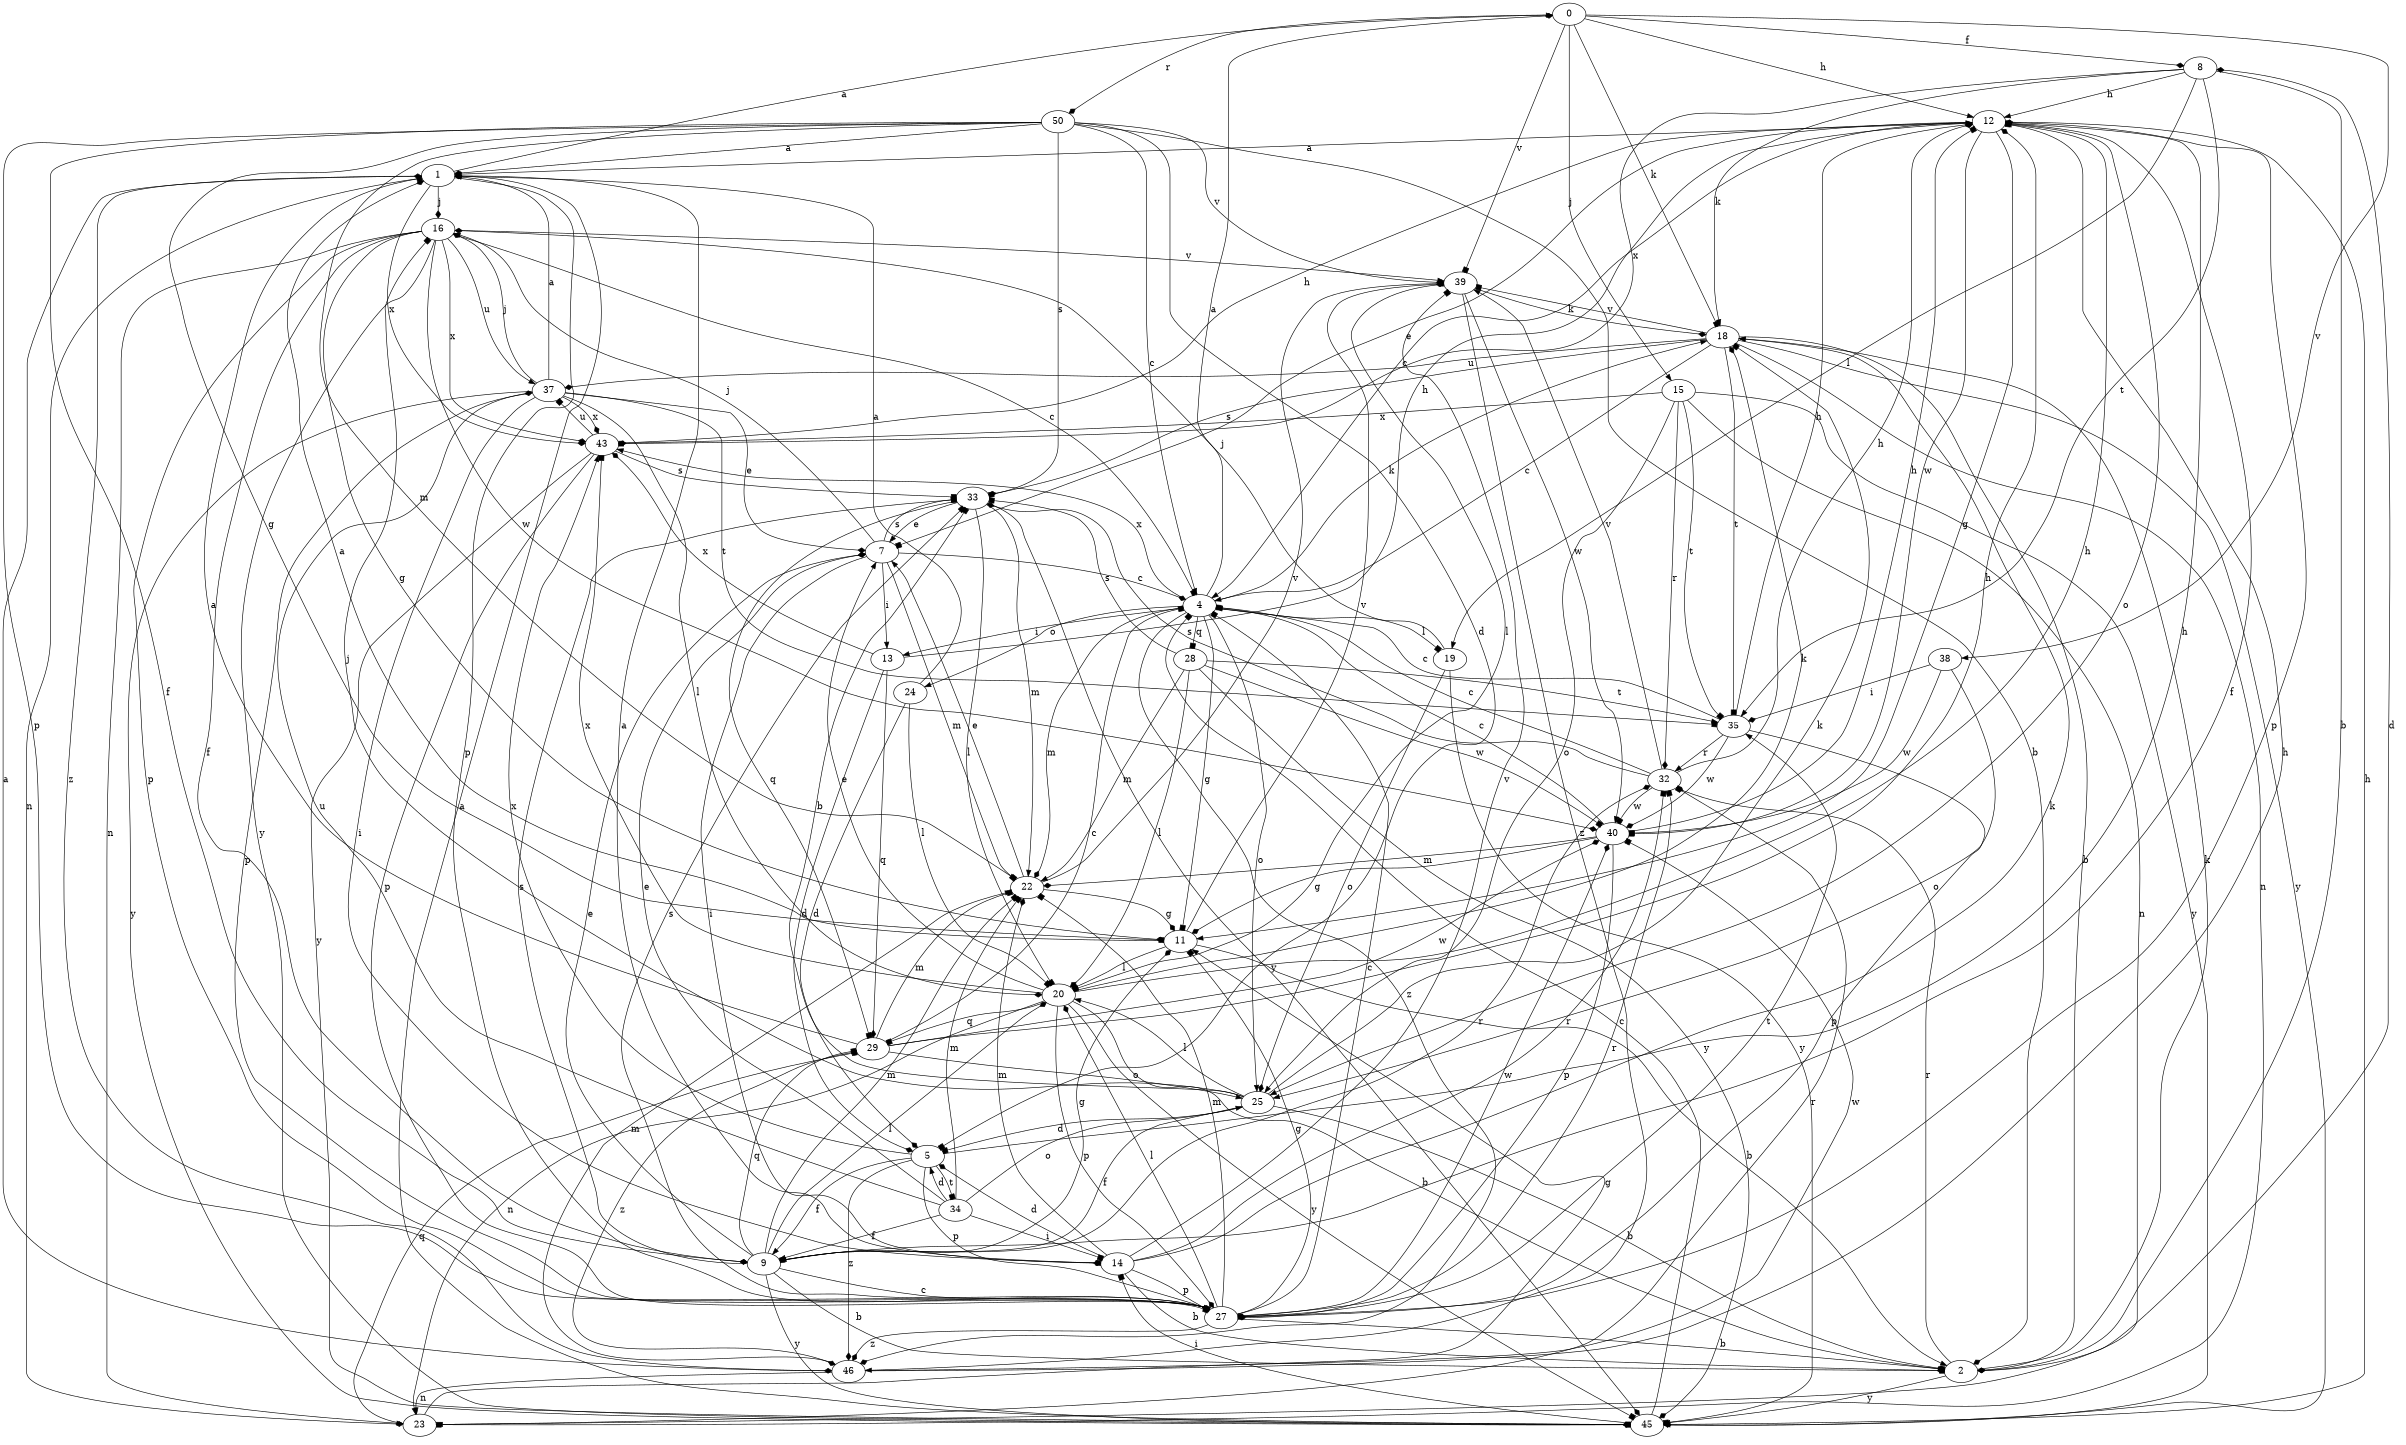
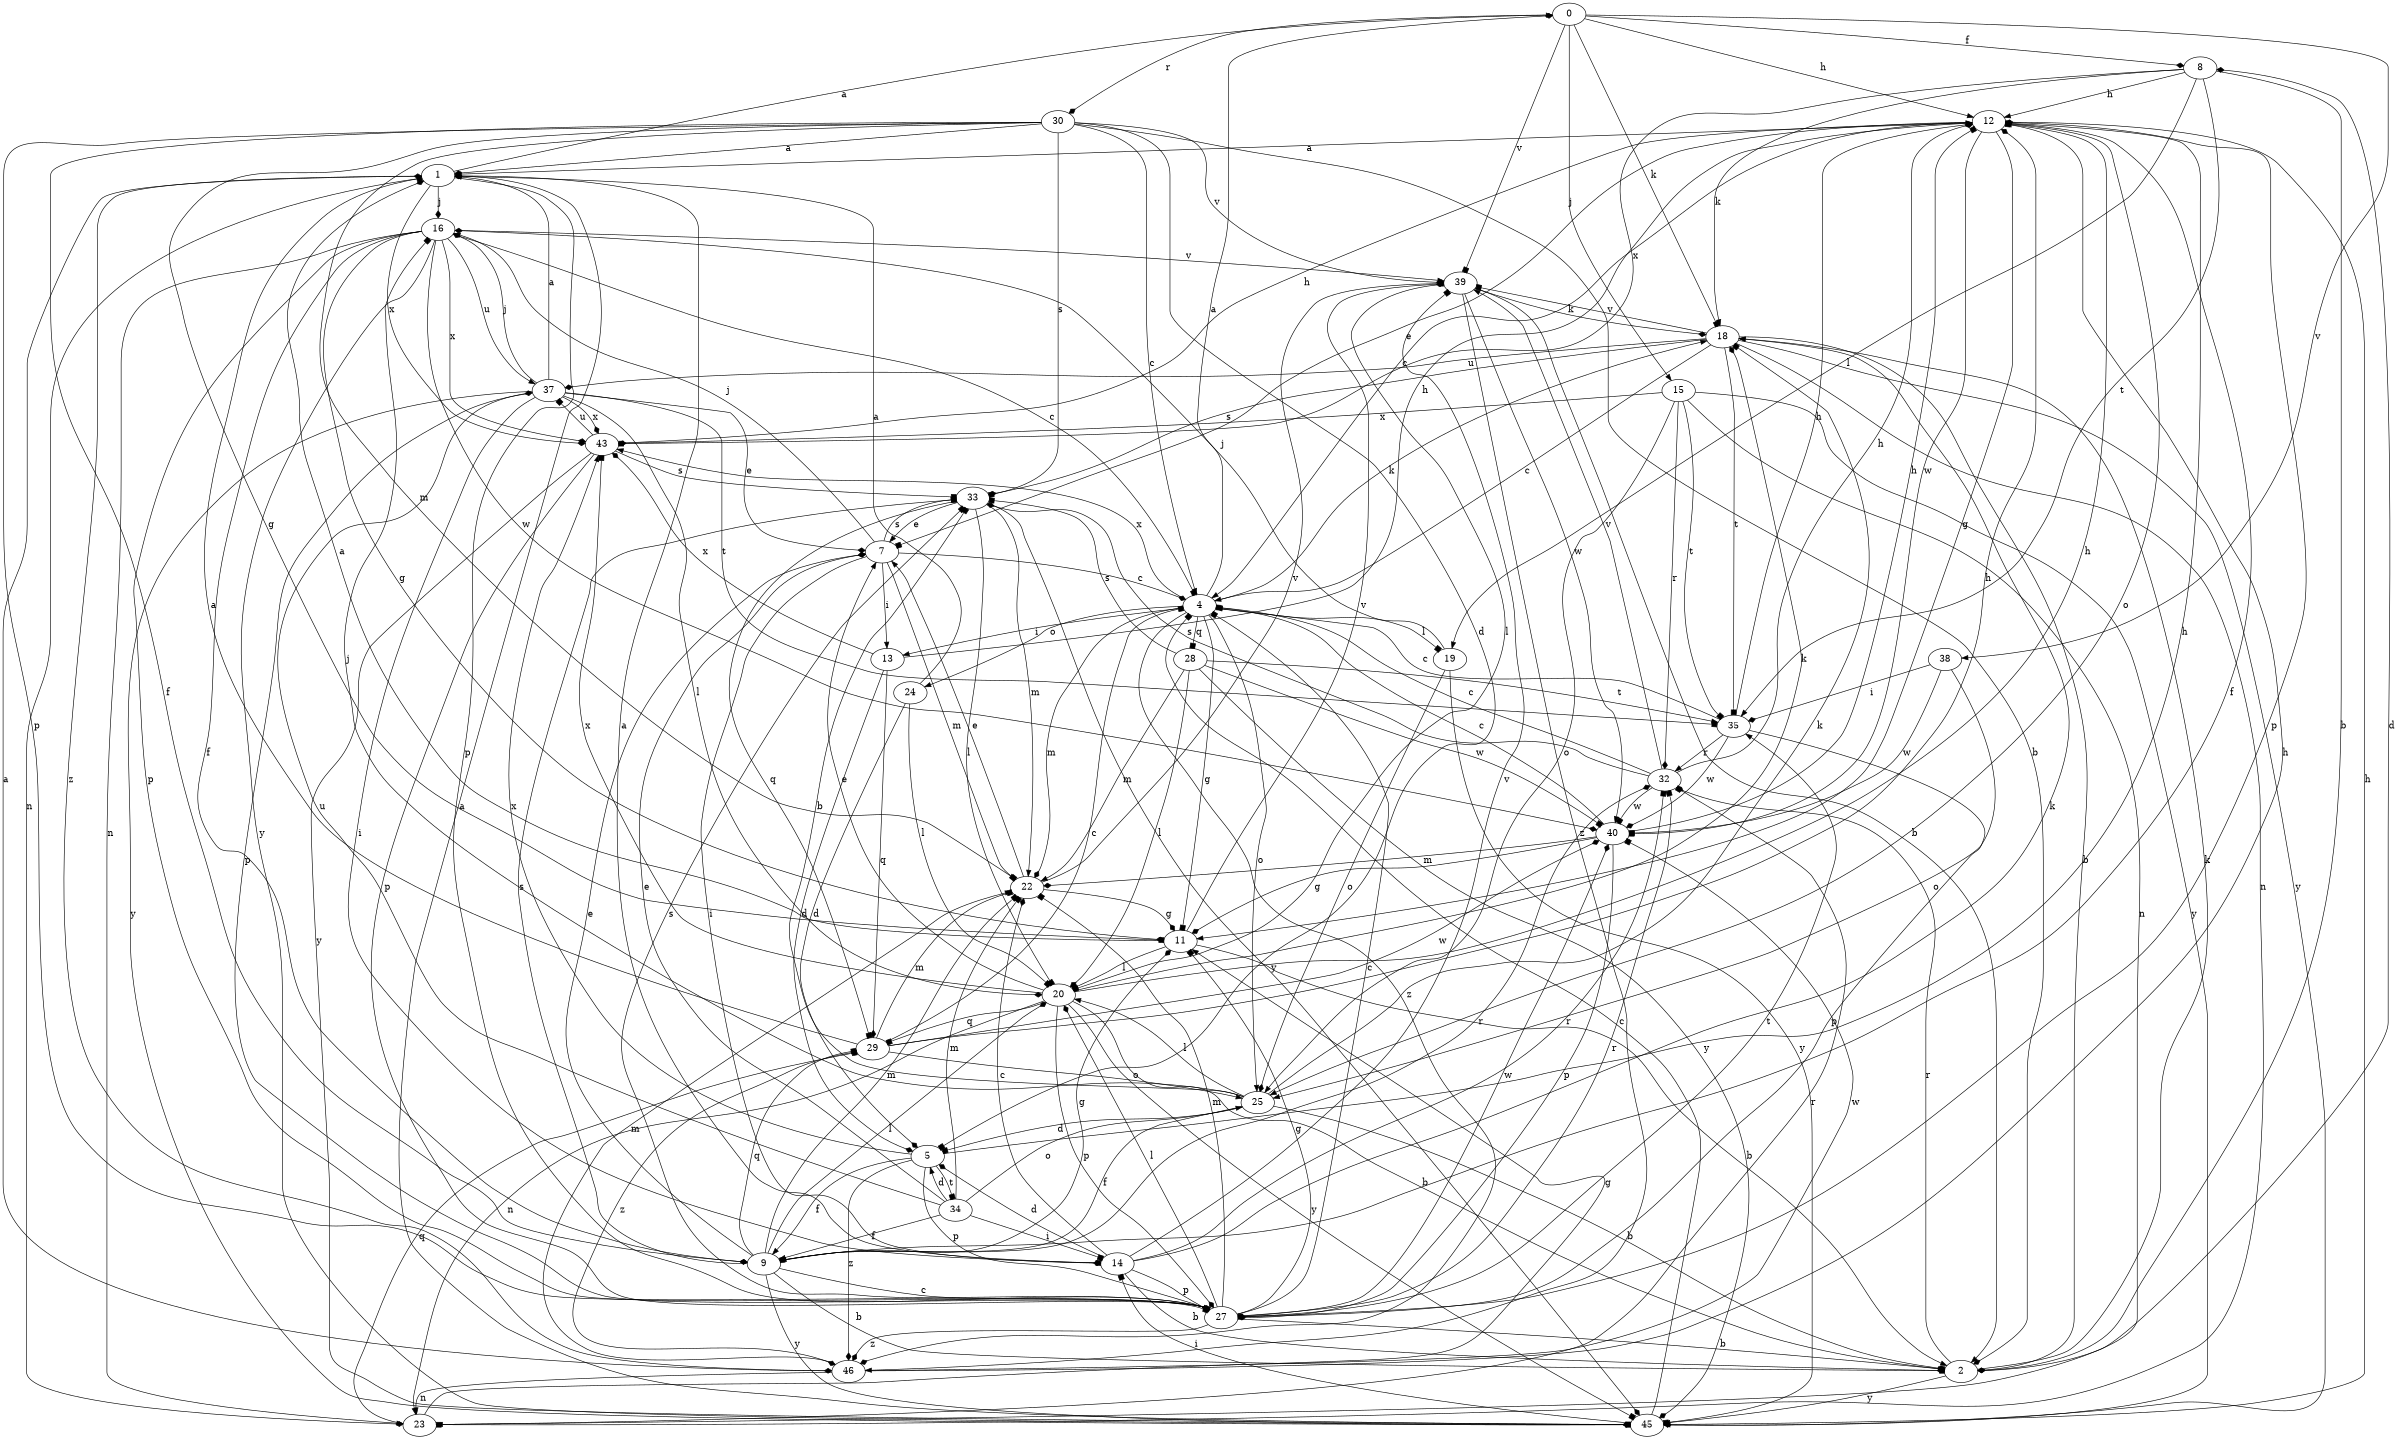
node "50": label "50" -> "30"
edge "39" -> "2": added, label "b"
edge "14" -> "22": label "m" -> "c"
